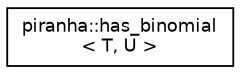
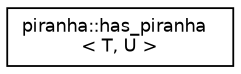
node "piranha::has_binomial < T, U >": label "piranha::has_binomial < T, U >" -> "piranha::has_piranha < T, U >"
